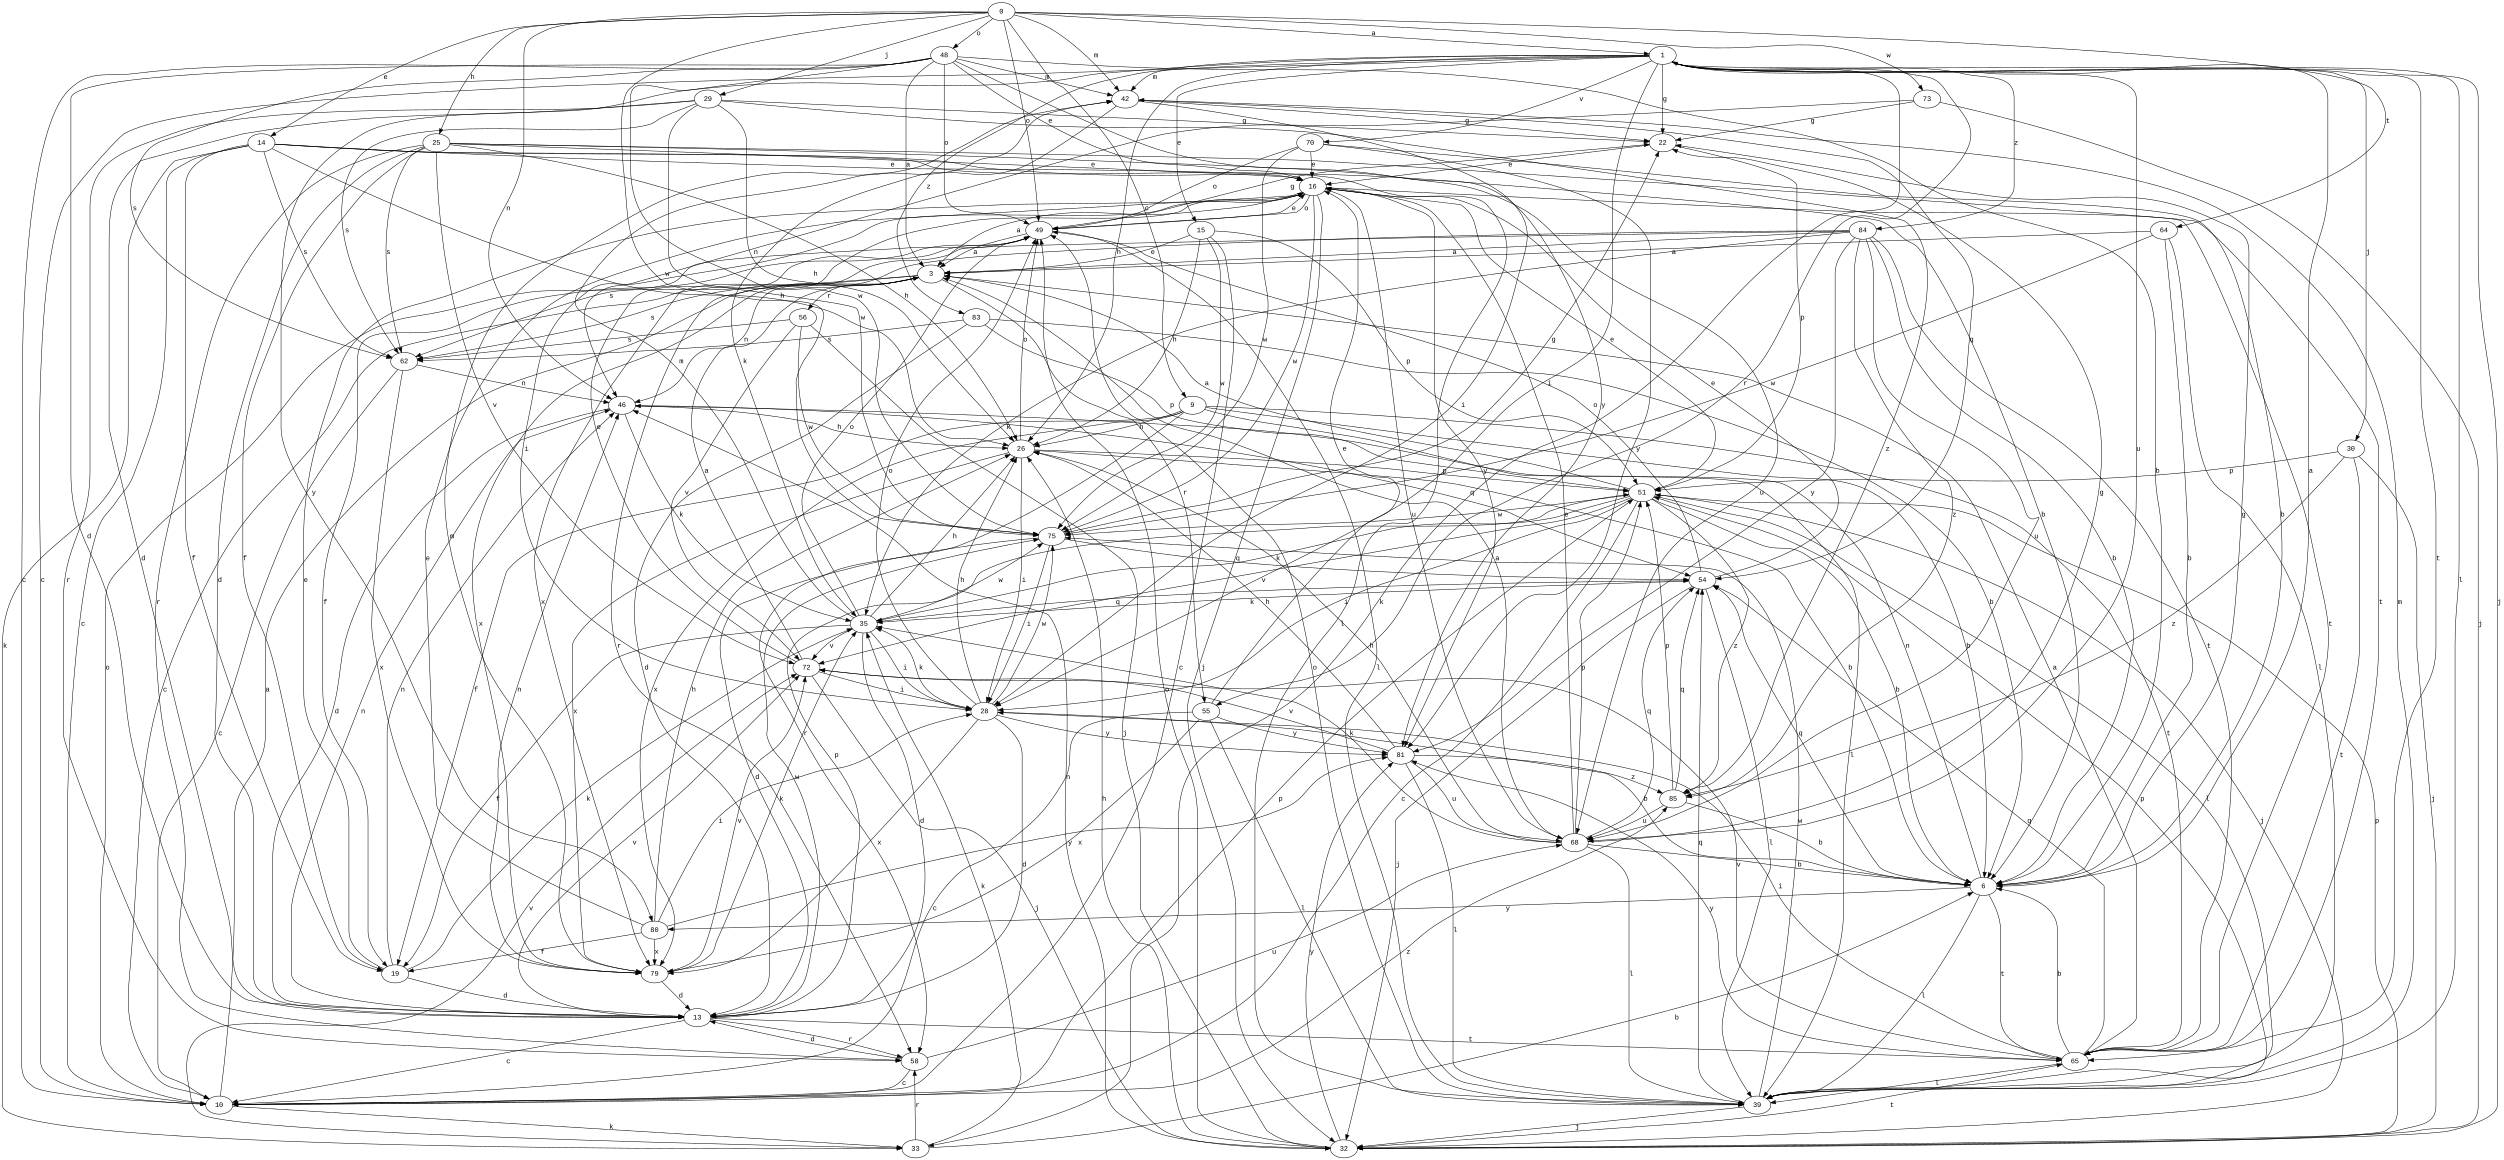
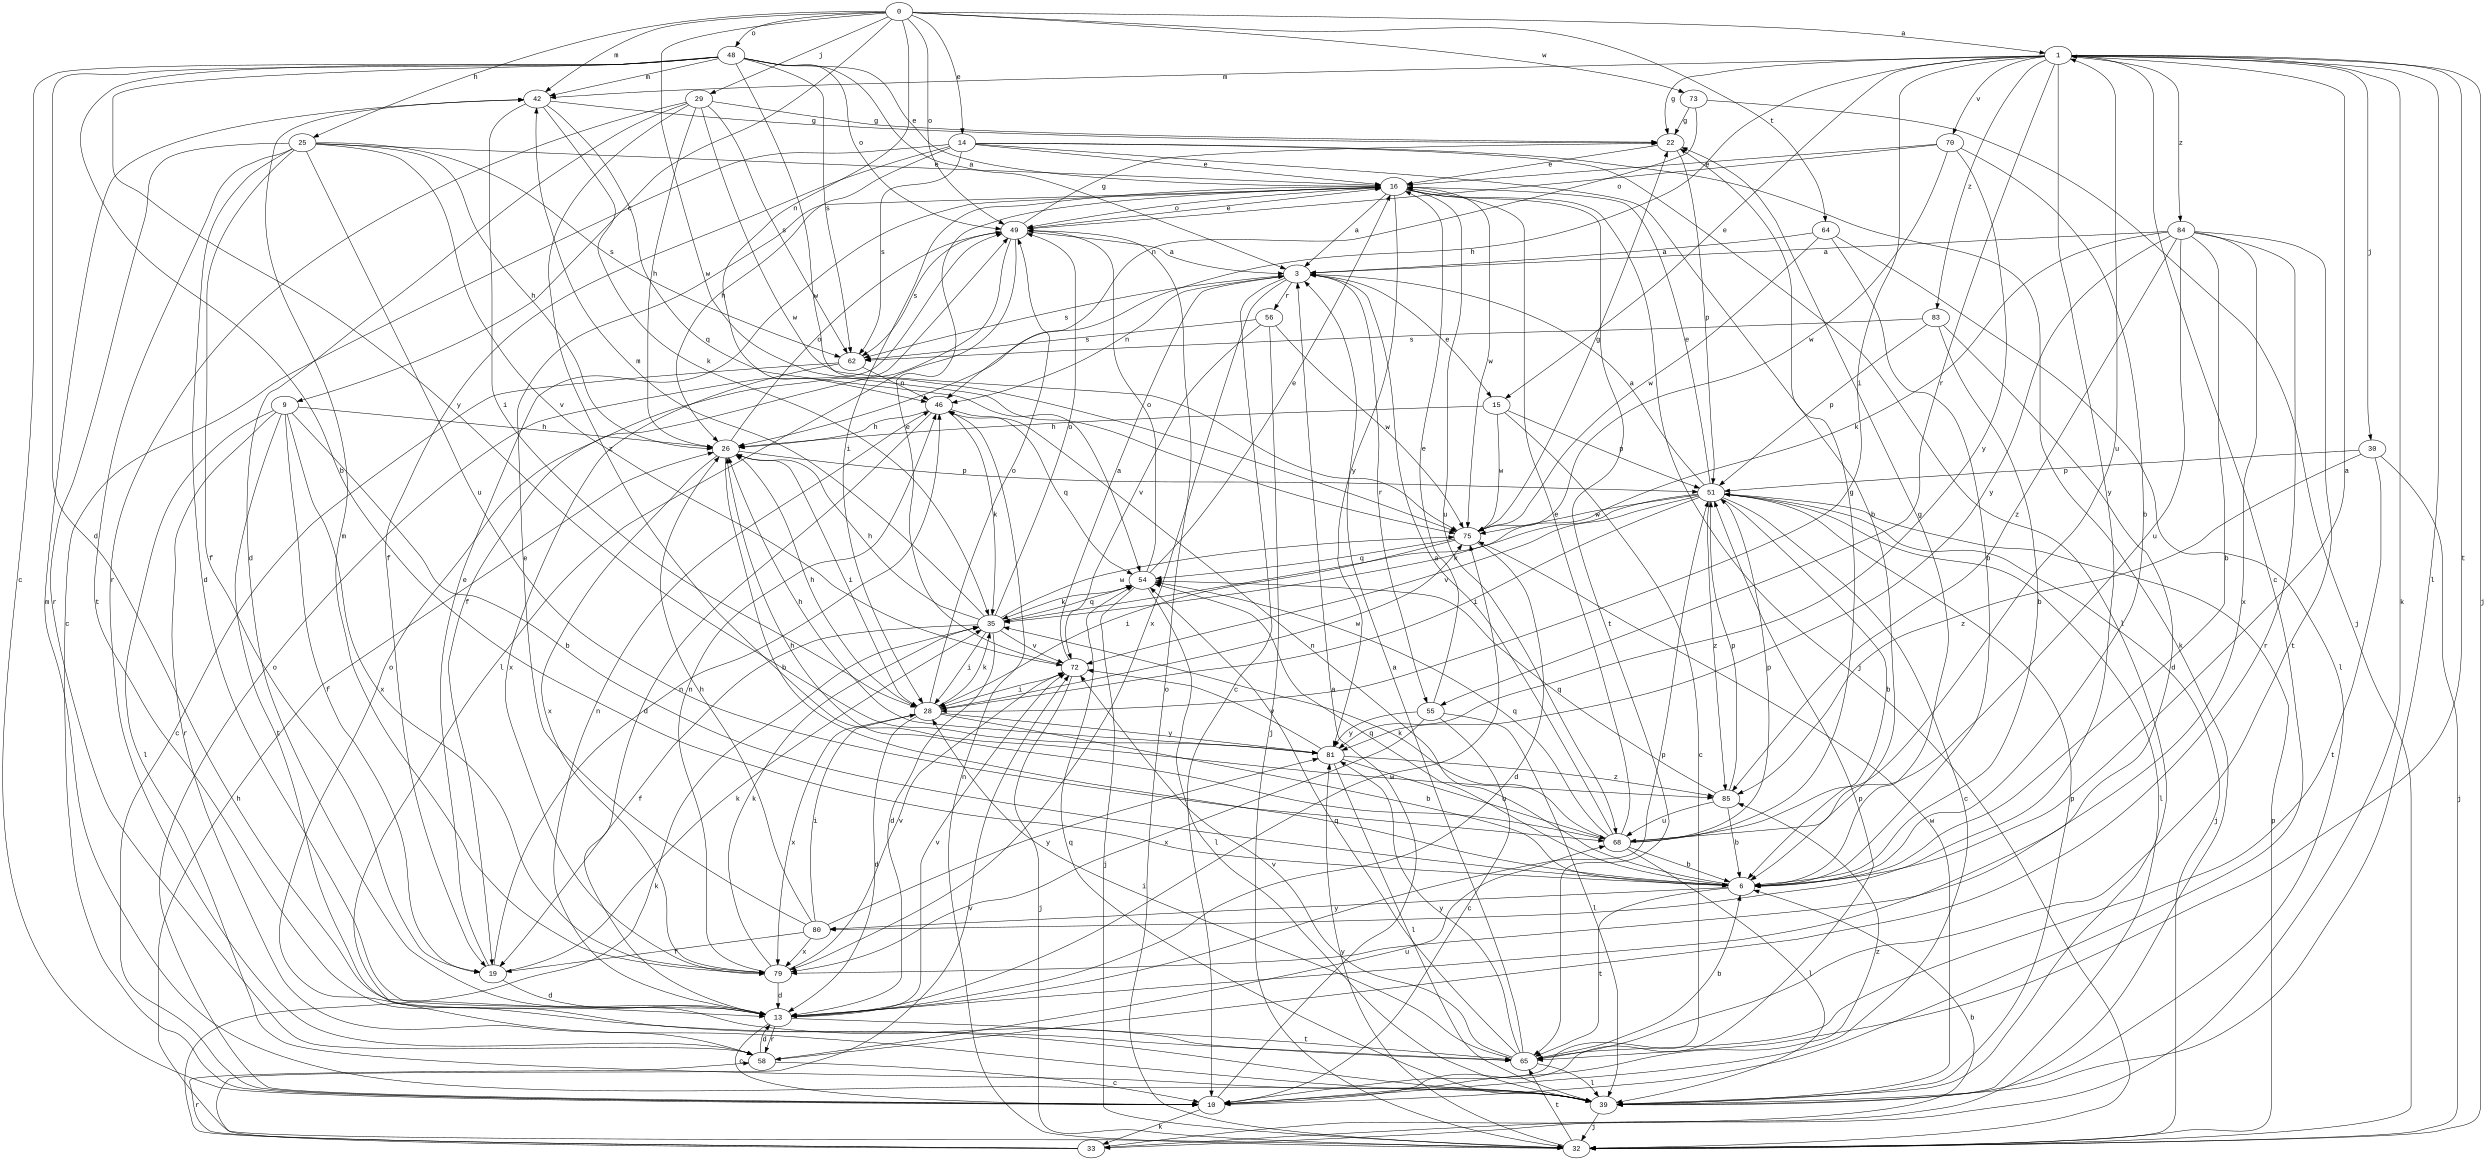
edge "15" -> "3": reversed
edge "1" -> "68": reversed
edge "6" -> "39": removed, label "l"
